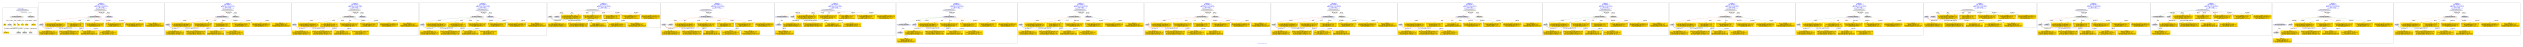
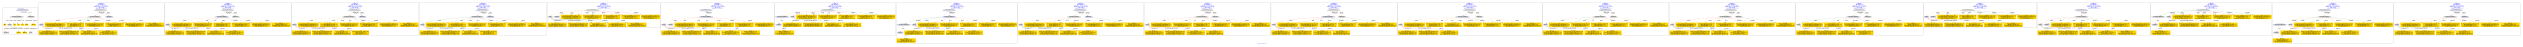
node "nationality": fillcolor gold -> lightgray
node "birthDate": fillcolor lightgray -> gold
node "deathDate": fillcolor lightgray -> gold
